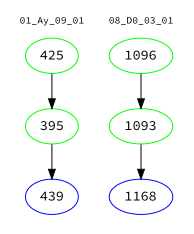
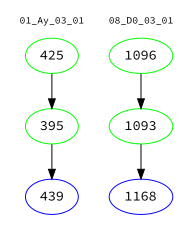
cluster "01_Ay_09_01": label "01_Ay_09_01" -> "01_Ay_03_01"
